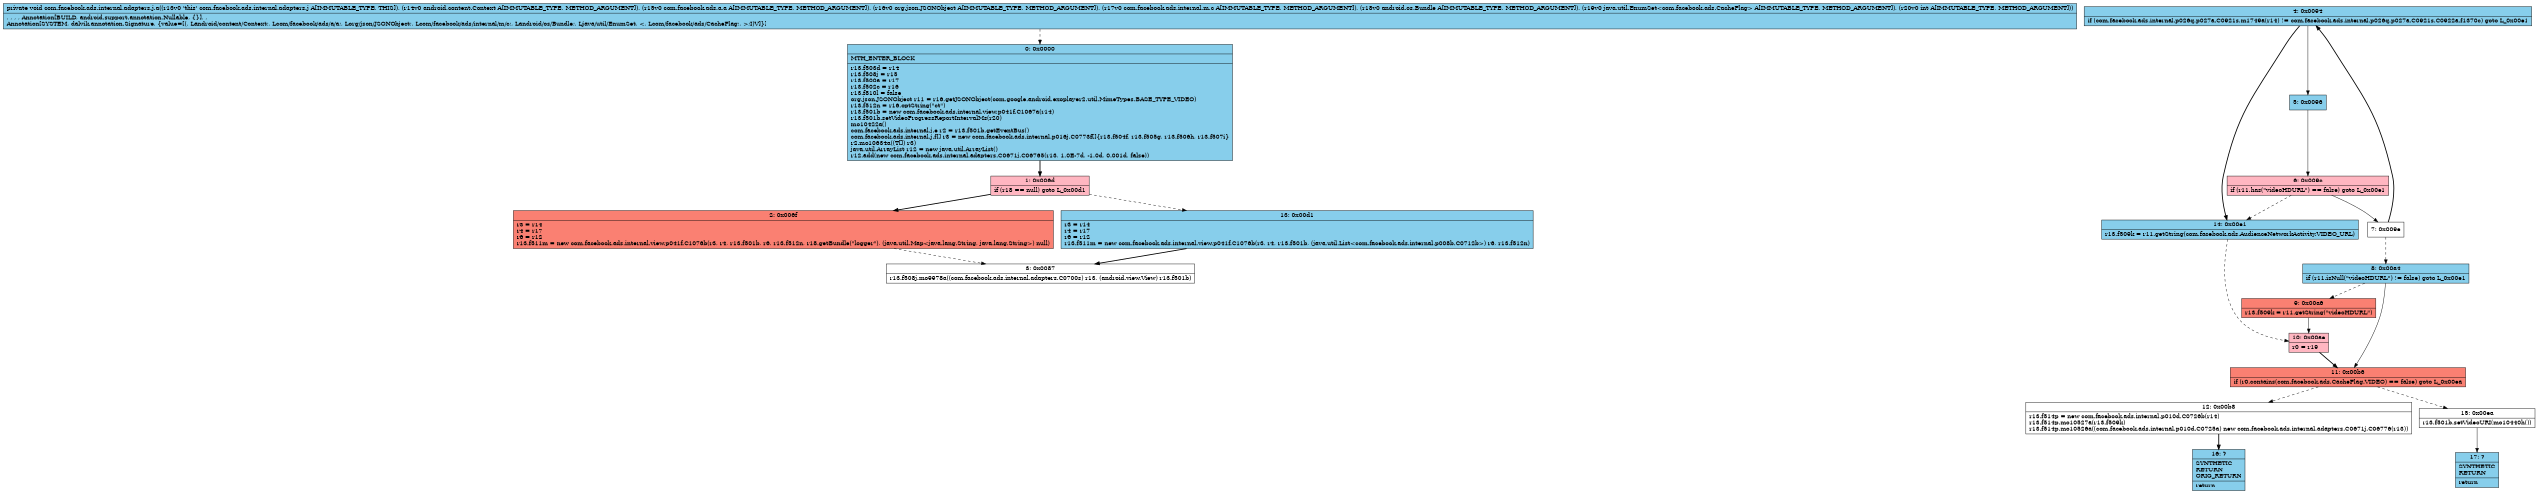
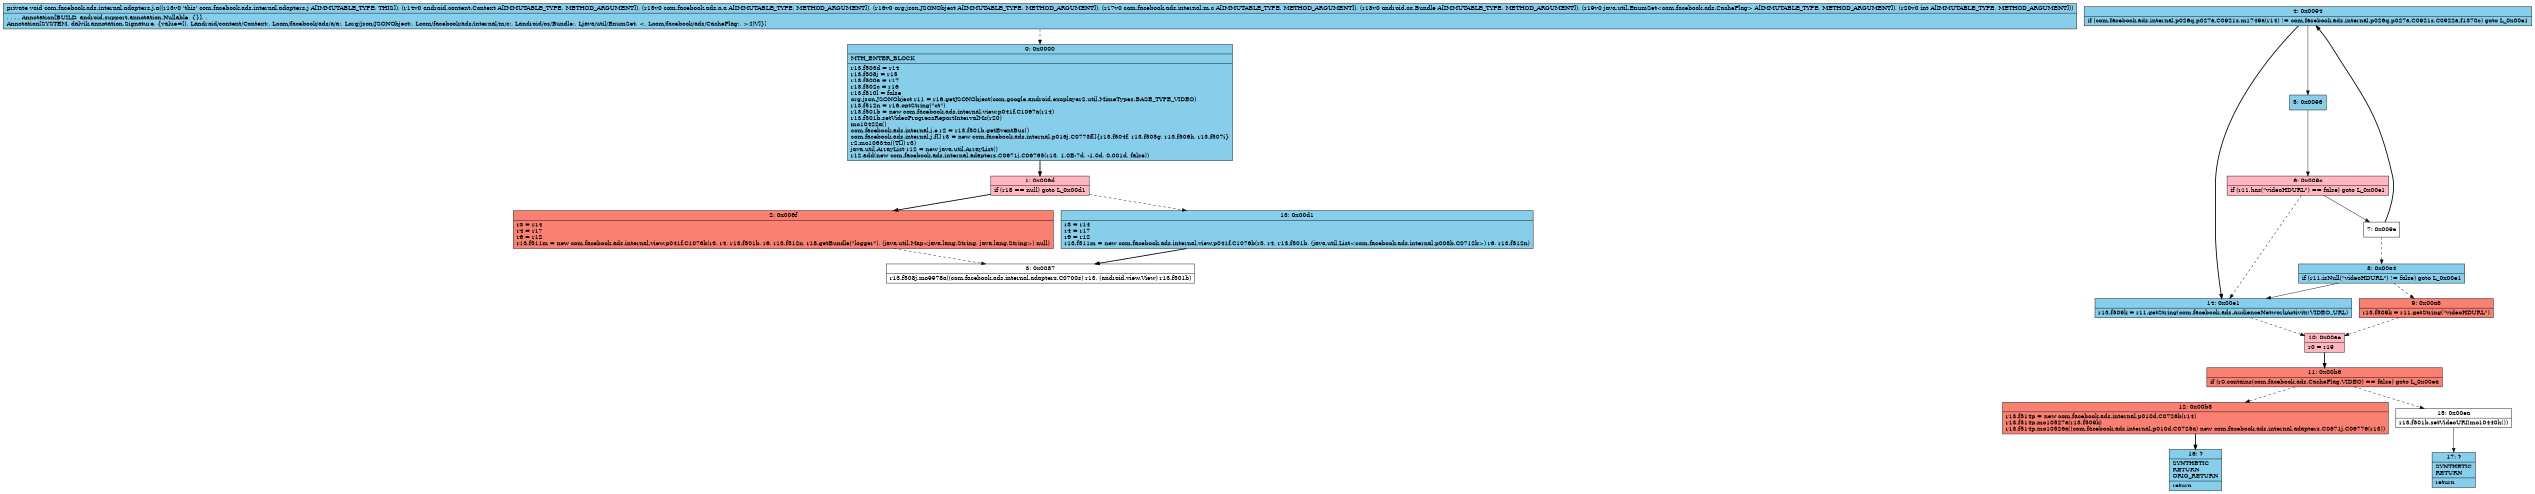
edge "9: 0x00a6" -> "10: 0x00ae": style solid -> dashed
edge "8: 0x00a4" -> "11: 0x00b6": now "8: 0x00a4" -> "14: 0x00e1"
node "12: 0x00b8": fillcolor white -> salmon
